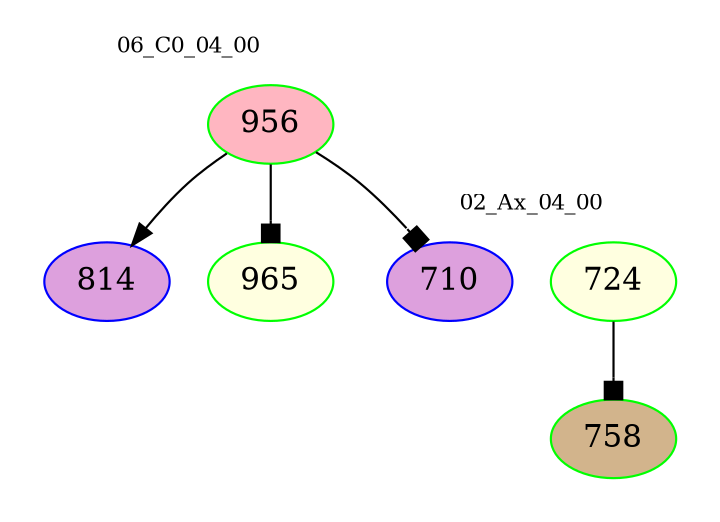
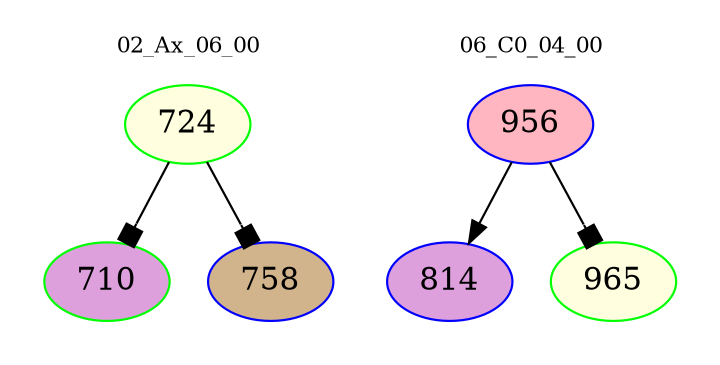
node "956": color green -> blue
cluster "02_Ax_04_00": label "02_Ax_04_00" -> "02_Ax_06_00"
edge "956" -> "710": now "724" -> "710"
node "710": color blue -> green
node "758": color green -> blue
